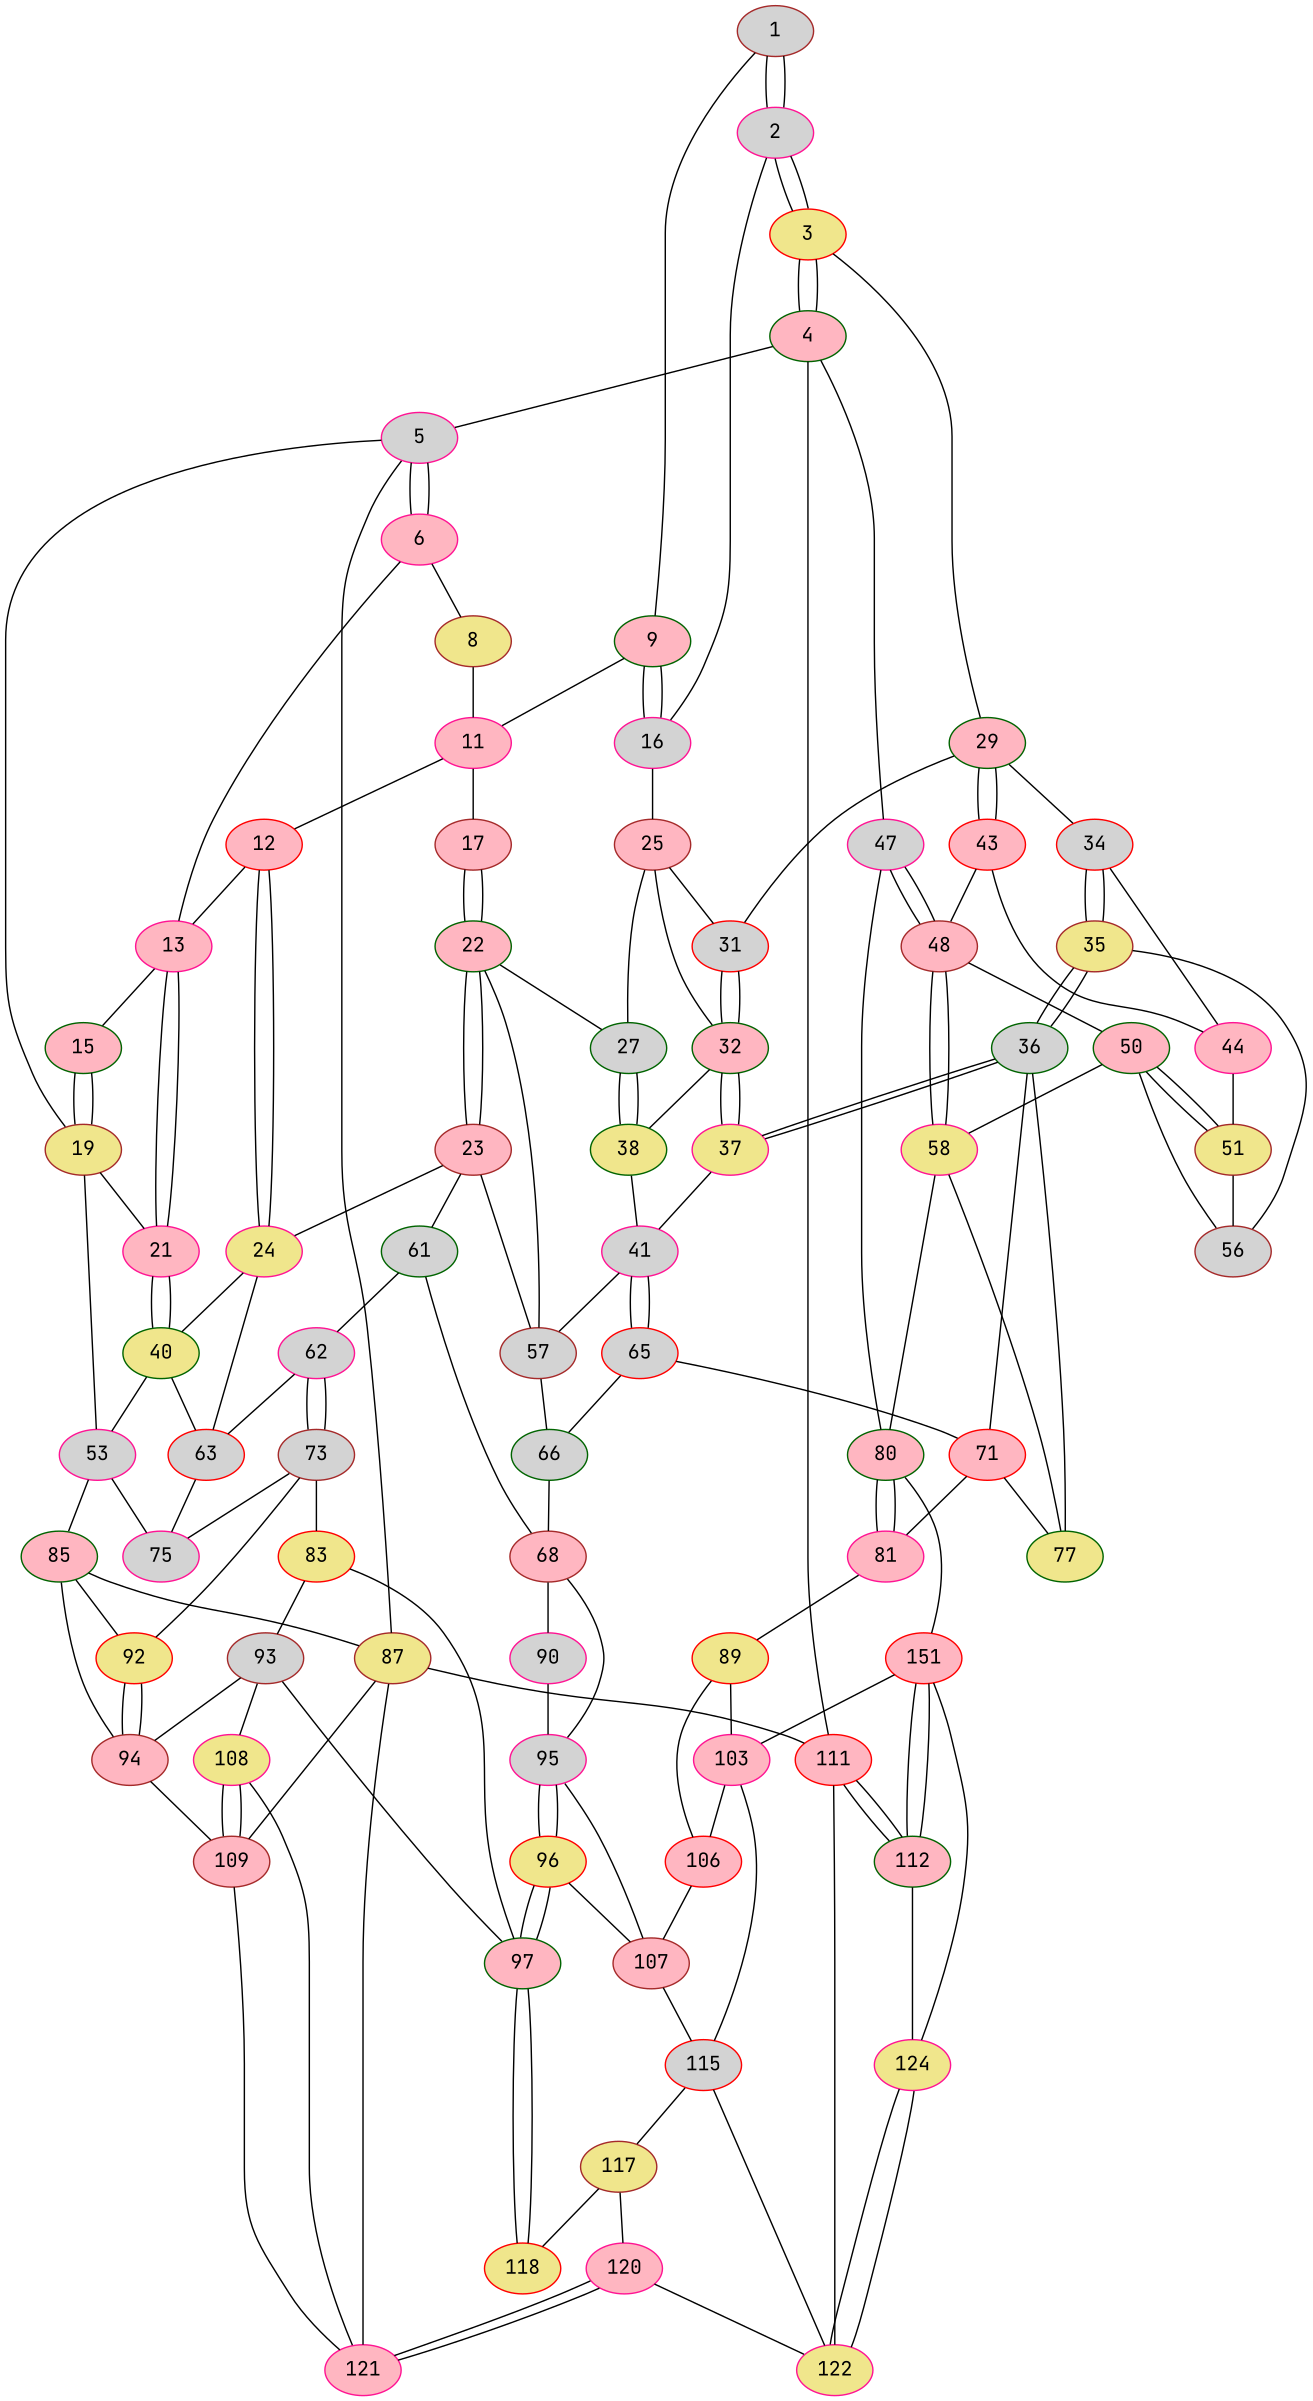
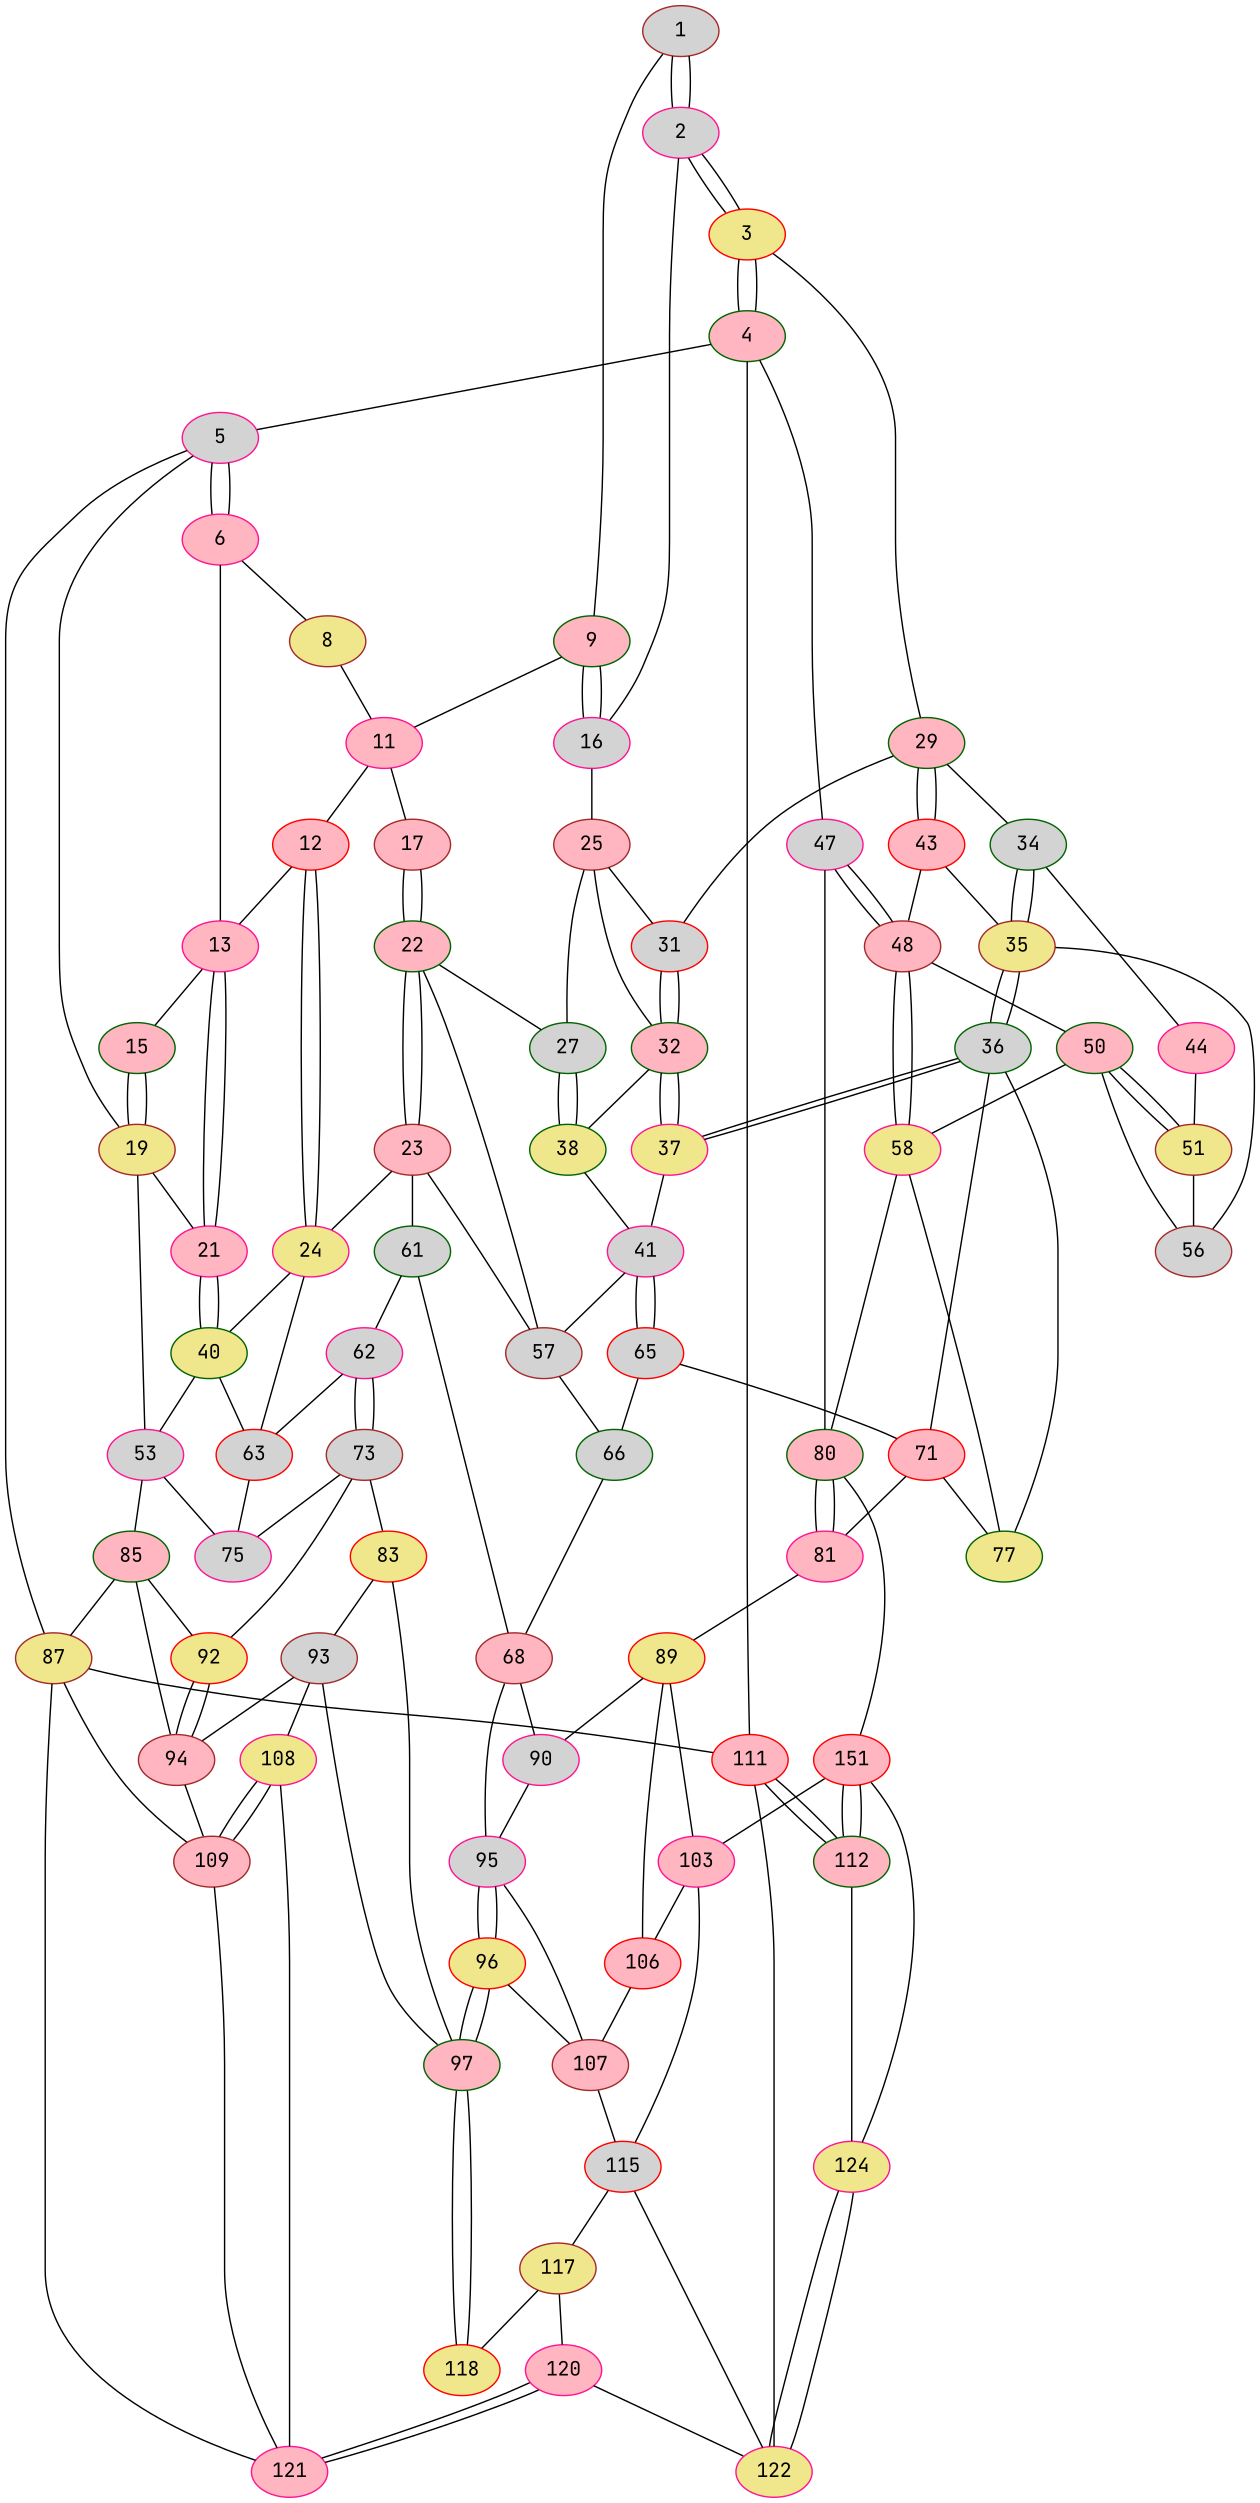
node "34": color red -> darkgreen
edge "43" -- "44": now "43" -- "35"
edge "89" -- "90": added
